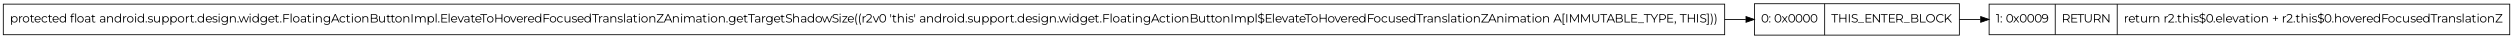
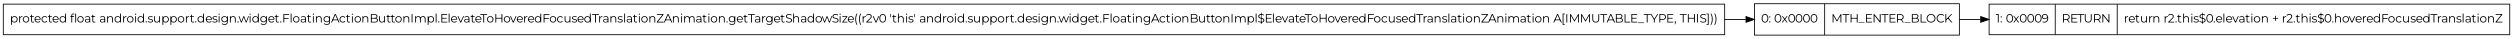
node "0: 0x0000": text "THIS_ENTER_BLOCK" -> "MTH_ENTER_BLOCK"
